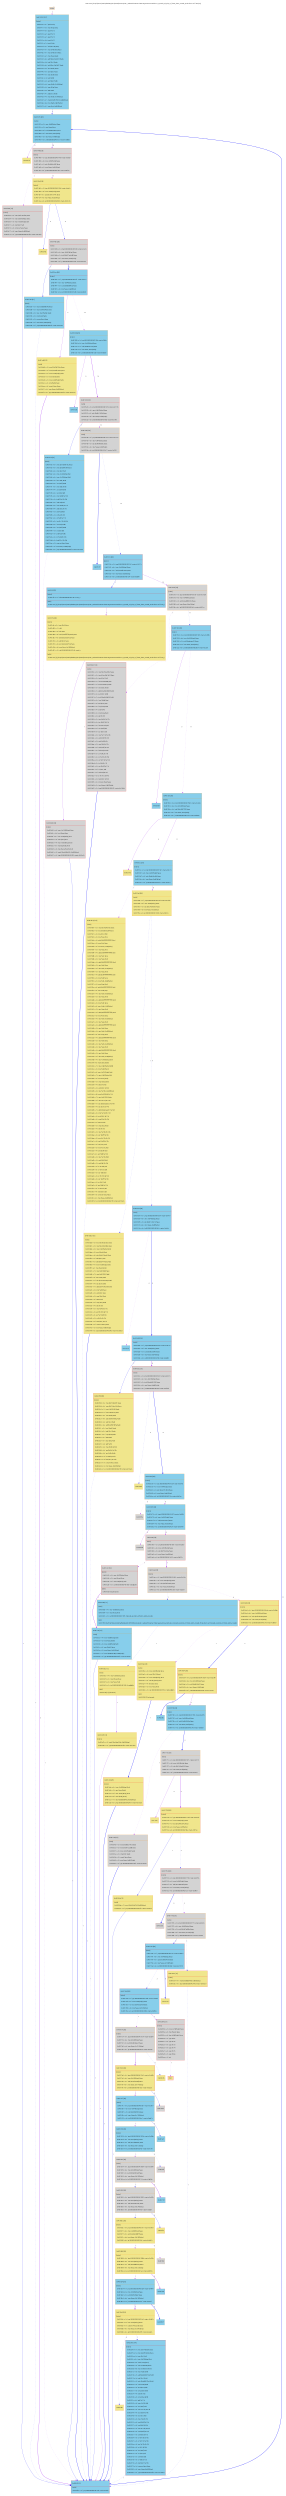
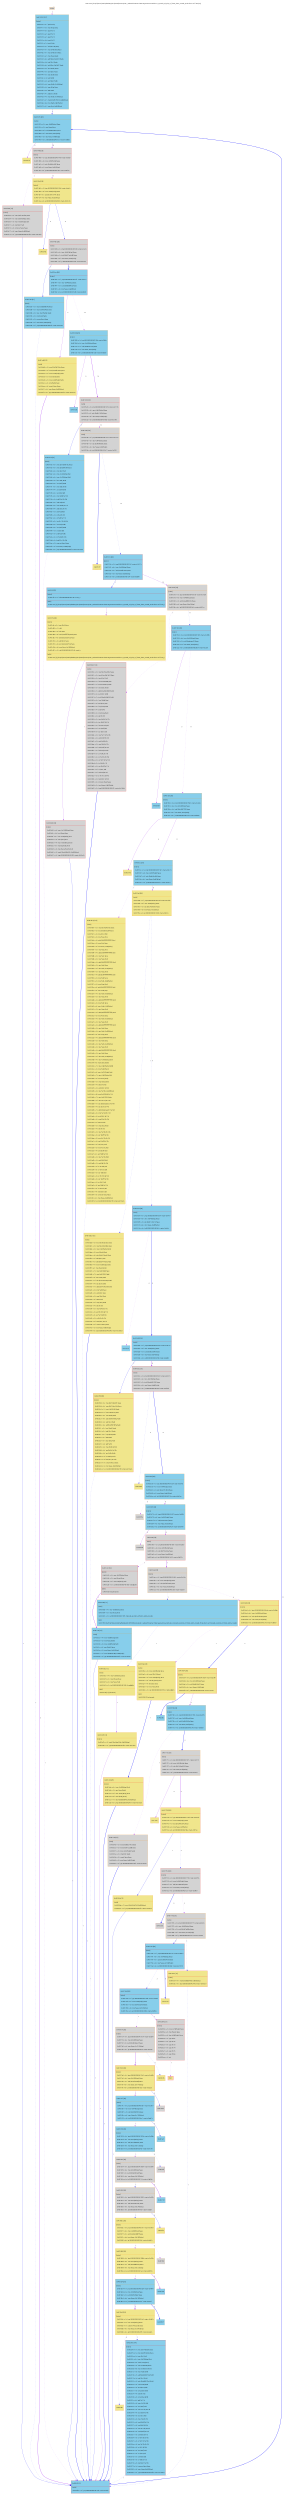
node "0x401b77": fillcolor skyblue -> khaki
